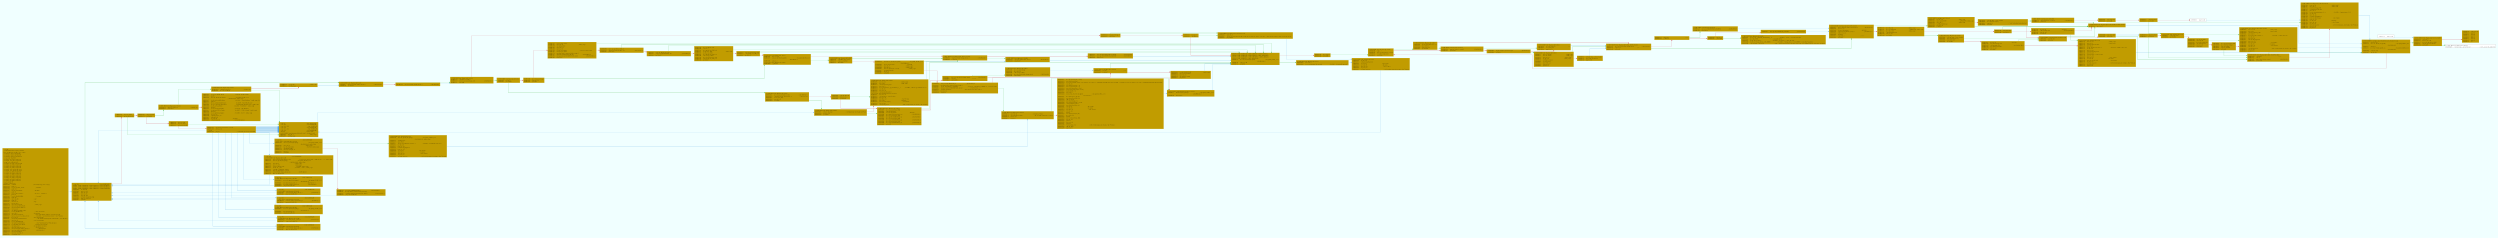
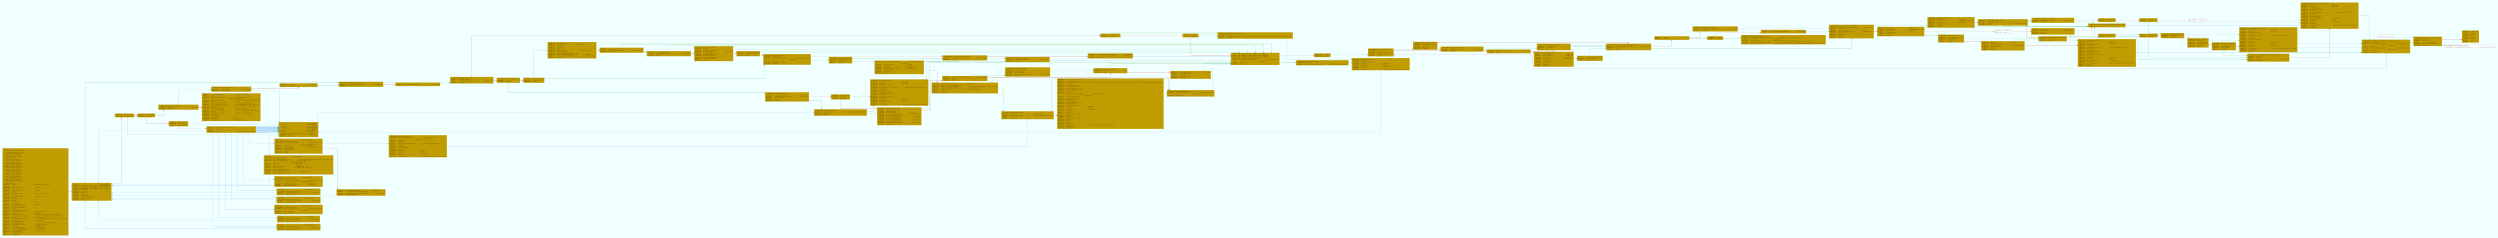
node "0x00003cda      test r15d, r15d 0x00003cdd      jne 0x3cee": fillcolor #c19c00 -> white
